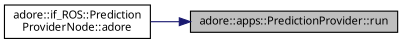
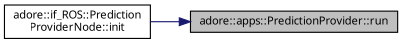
node "adore::if_ROS::Prediction ProviderNode::adore": label "adore::if_ROS::Prediction ProviderNode::adore" -> "adore::if_ROS::Prediction ProviderNode::init"
